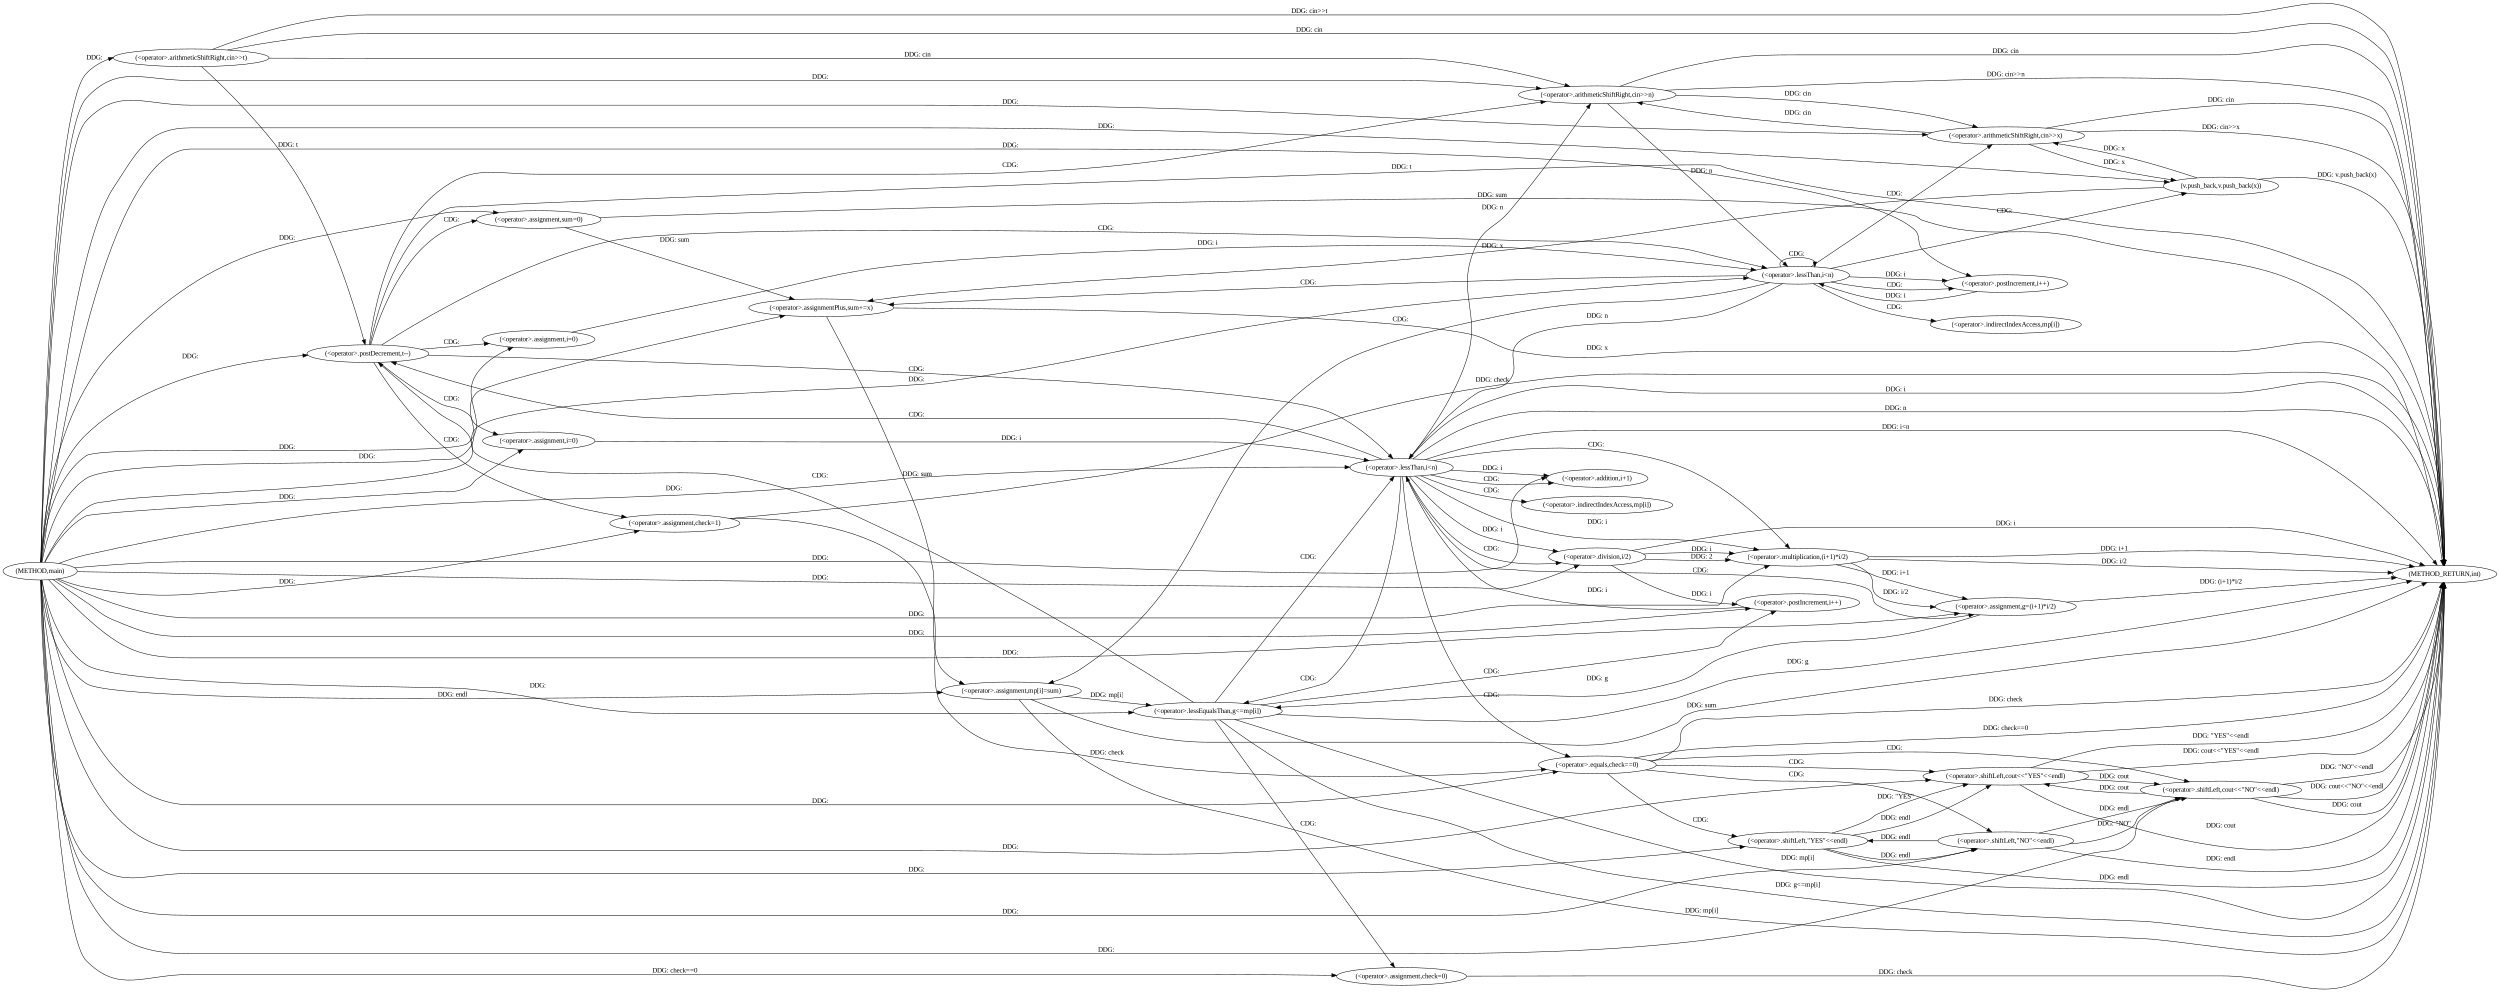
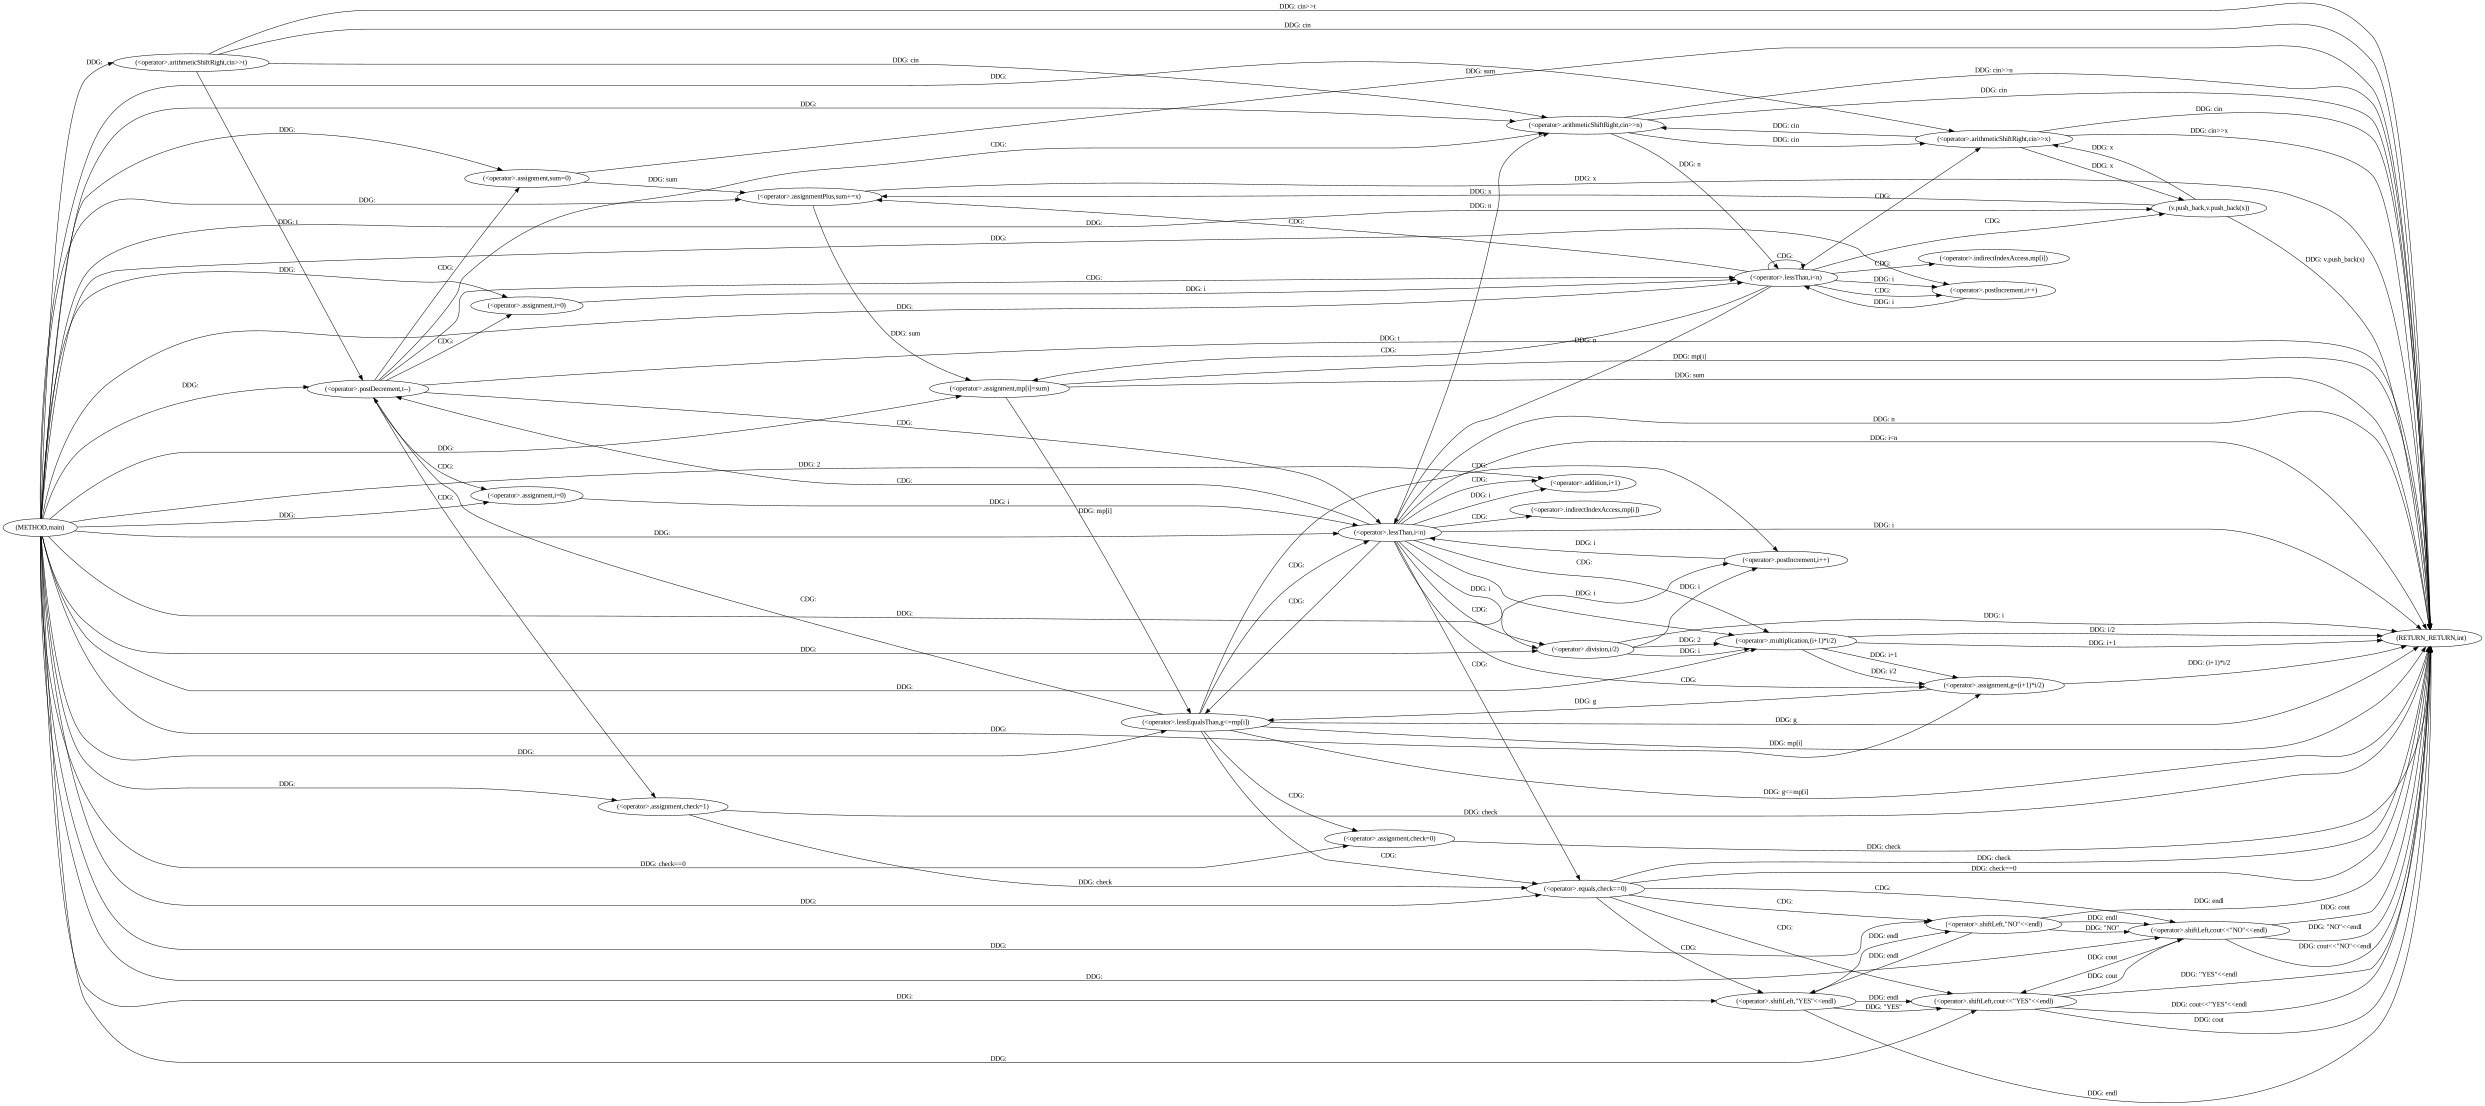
edge "(METHOD,main)" -> "(<operator>.addition,i+1)": label "DDG: " -> "DDG: 2"
node "(METHOD_RETURN,int)": label "(METHOD_RETURN,int)" -> "(RETURN_RETURN,int)"
edge "(METHOD,main)" -> "(<operator>.assignment,mp[i]=sum)": label "DDG: endl" -> "DDG: "
edge "(<operator>.lessEqualsThan,g<=mp[i])" -> "(<operator>.equals,check==0)": added, label "CDG:"
